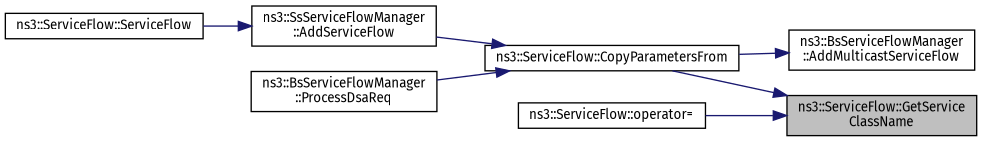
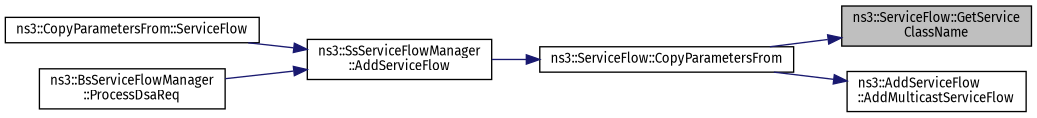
node "ns3::ServiceFlow::ServiceFlow": label "ns3::ServiceFlow::ServiceFlow" -> "ns3::CopyParametersFrom::ServiceFlow"
node "ns3::BsServiceFlowManager ::AddMulticastServiceFlow": label "ns3::BsServiceFlowManager ::AddMulticastServiceFlow" -> "ns3::AddServiceFlow ::AddMulticastServiceFlow"
edge "ns3::BsServiceFlowManager ::ProcessDsaReq" -> "ns3::ServiceFlow::CopyParametersFrom": now "ns3::BsServiceFlowManager ::ProcessDsaReq" -> "ns3::SsServiceFlowManager ::AddServiceFlow"
node "ns3::ServiceFlow::operator=": removed
